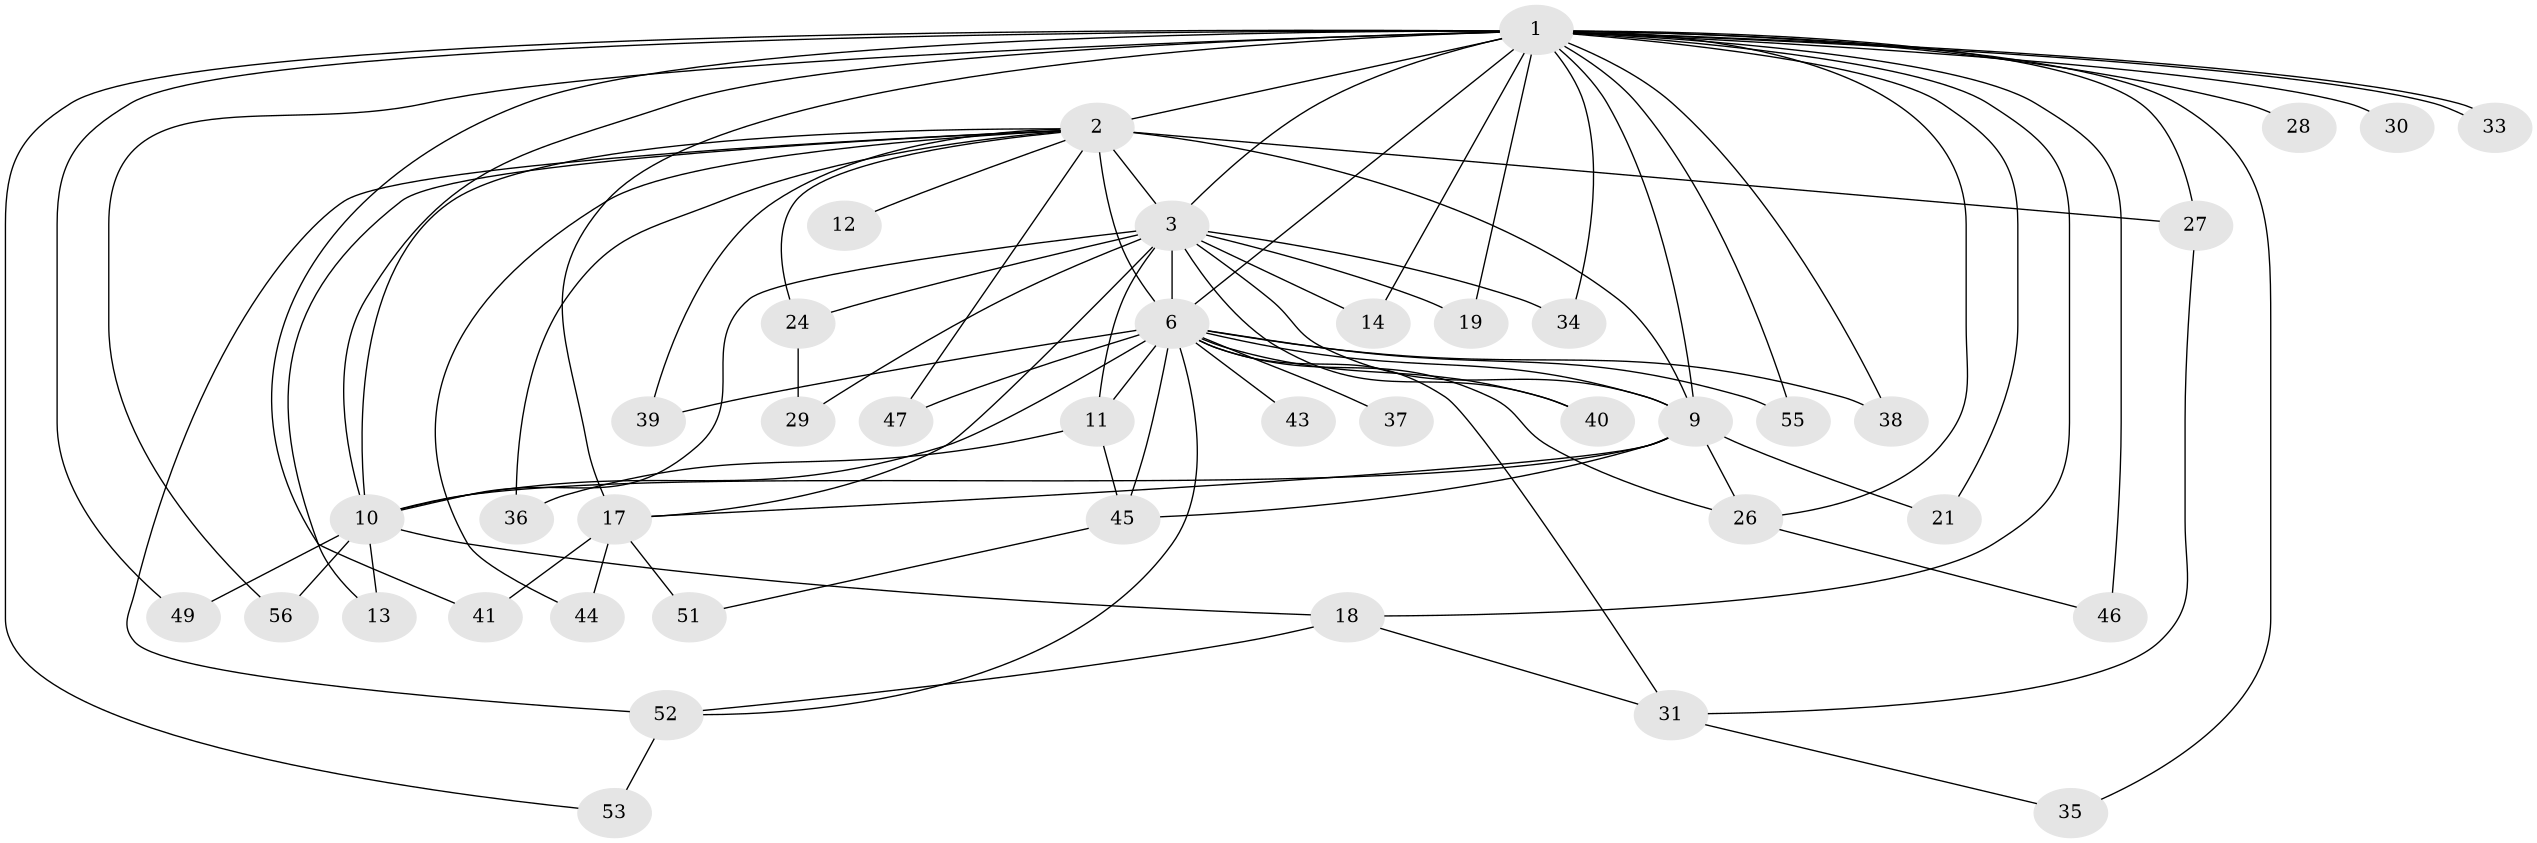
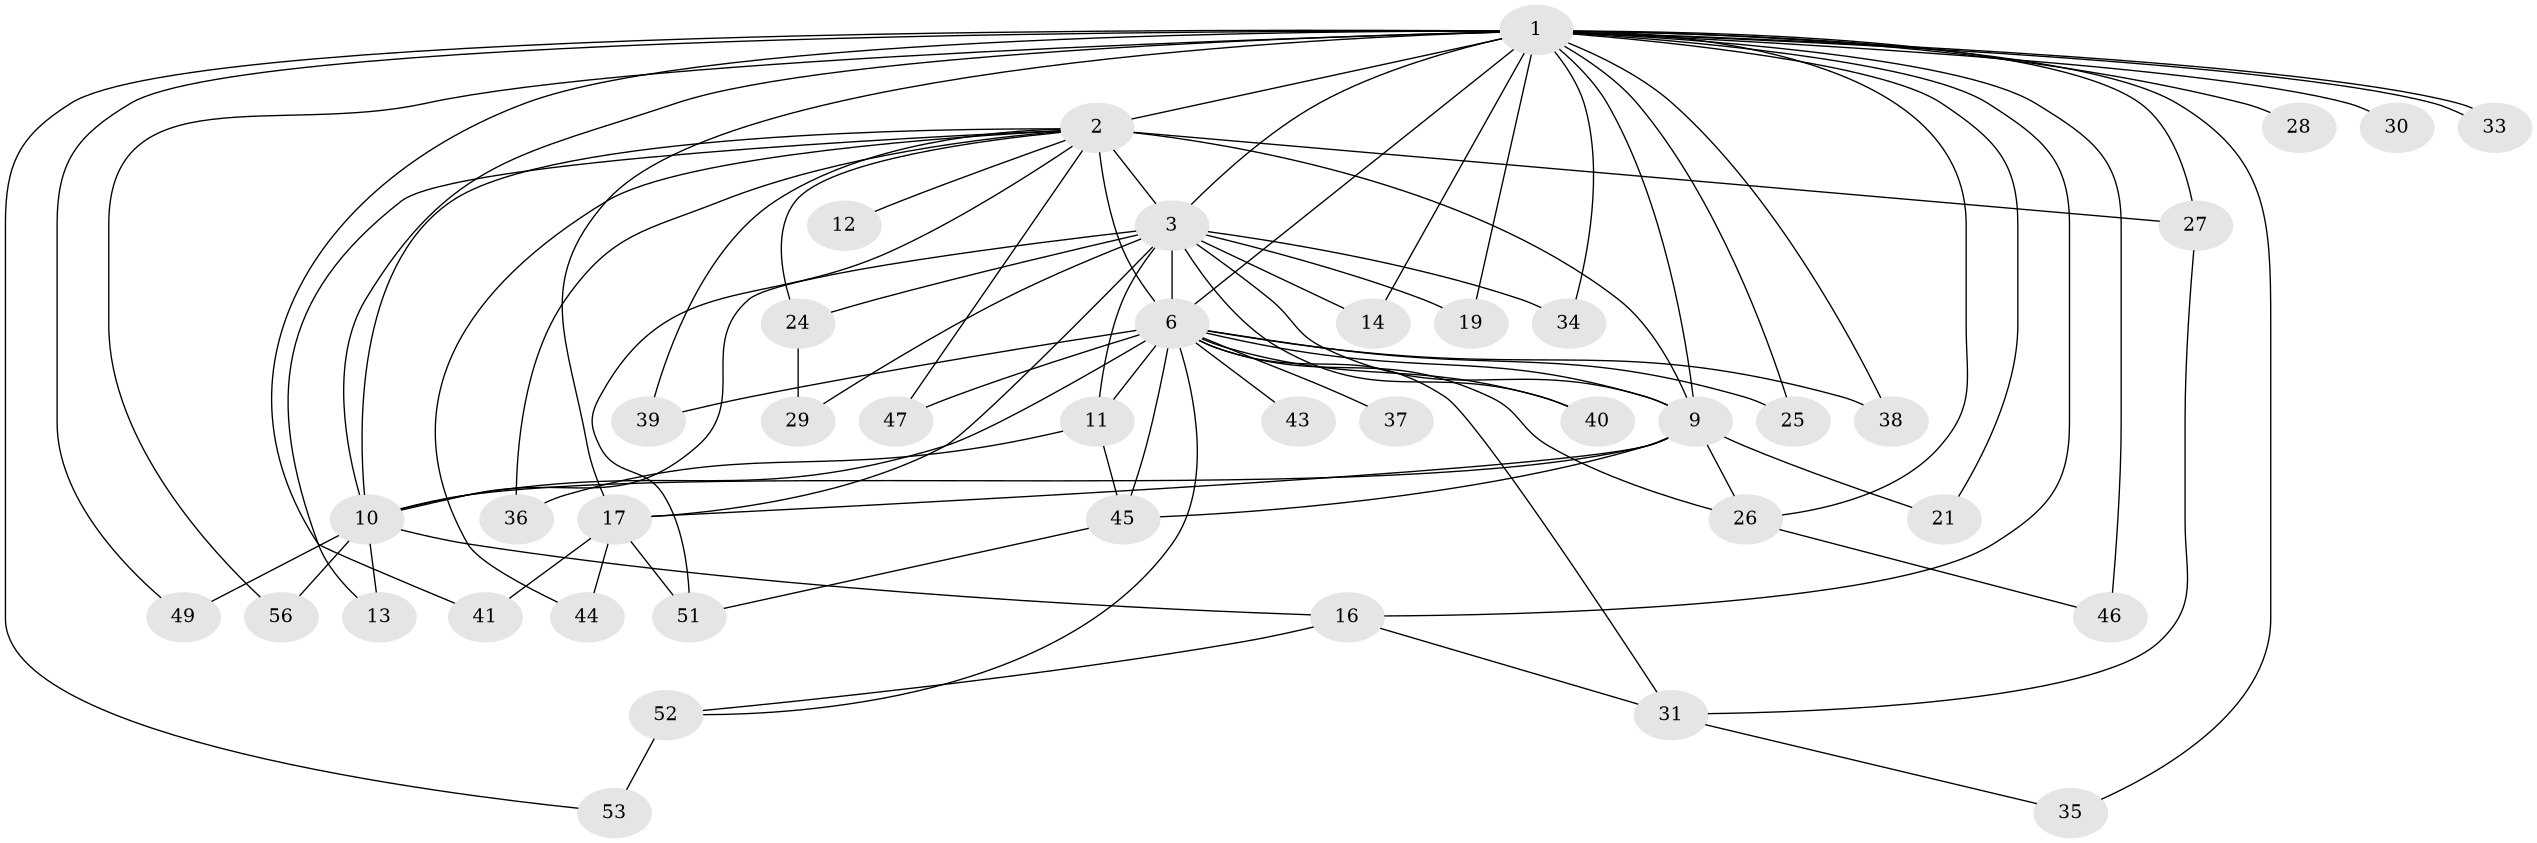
edge "2" -- "52": now "2" -- "51"
node "55": label "55" -> "25"
node "18": label "18" -> "16"
